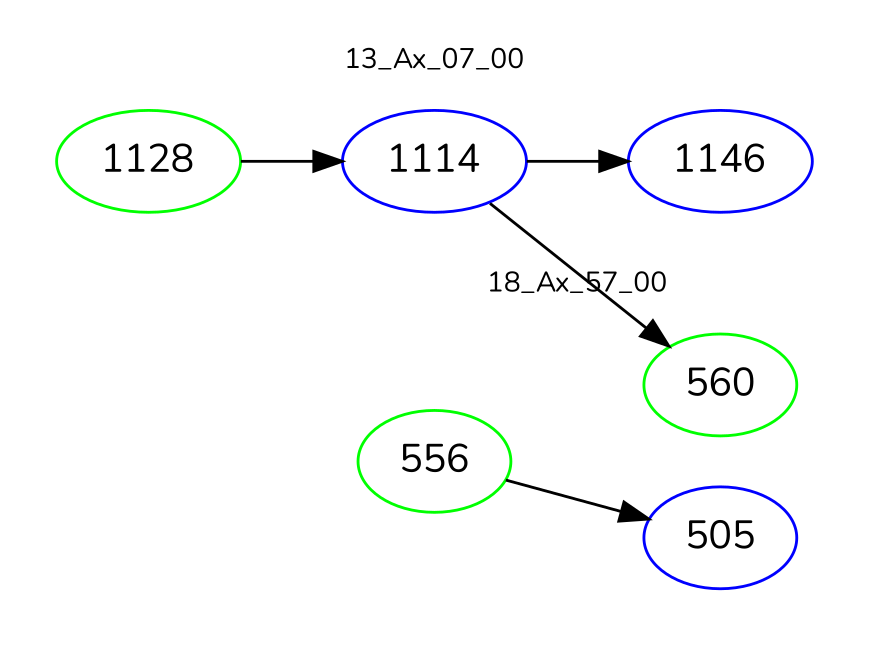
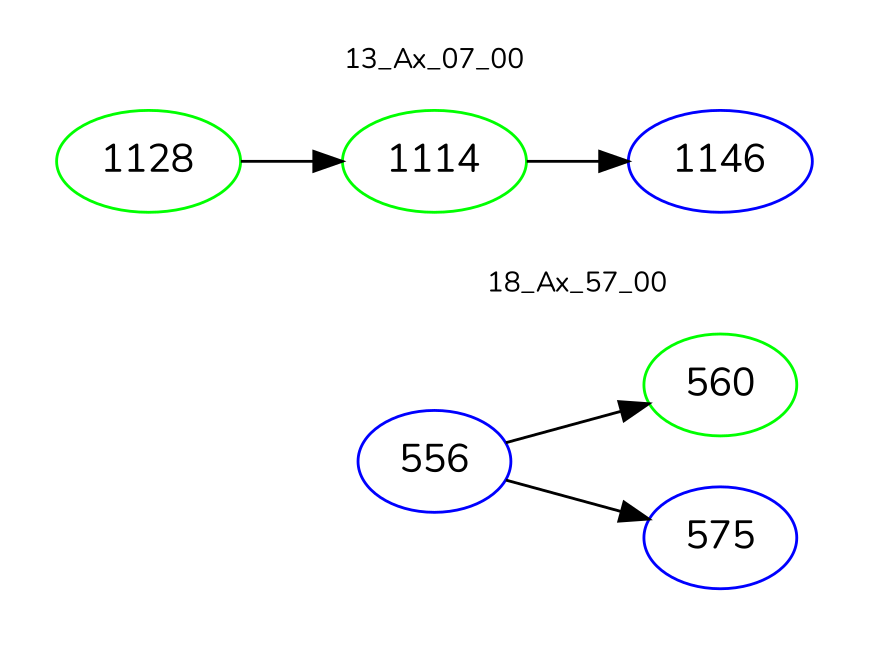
node "1114": color blue -> green
edge "1114" -> "560": now "556" -> "560"
node "556": color green -> blue
node "505": label "505" -> "575"
